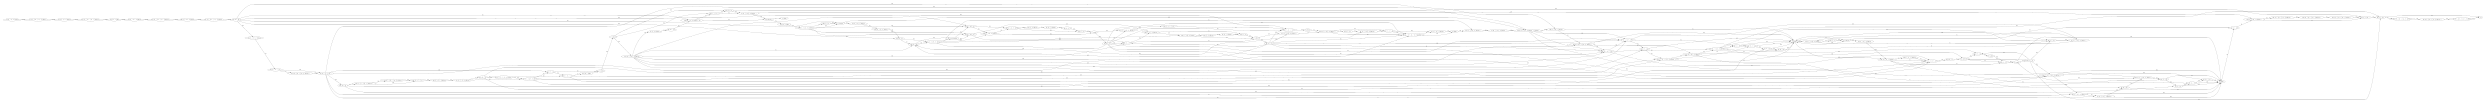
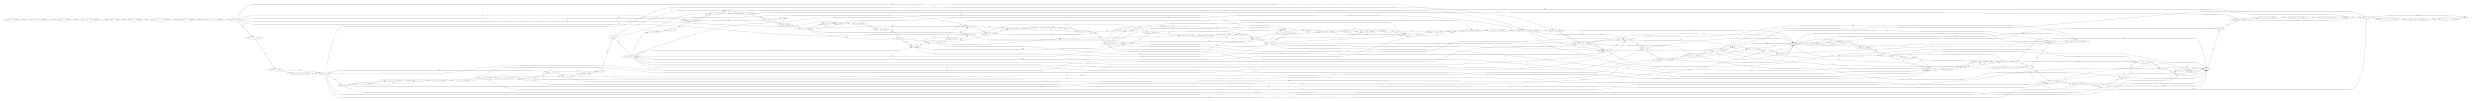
edge "mov x1 , x21" -> "str x8 , [ sp ]": reversed
